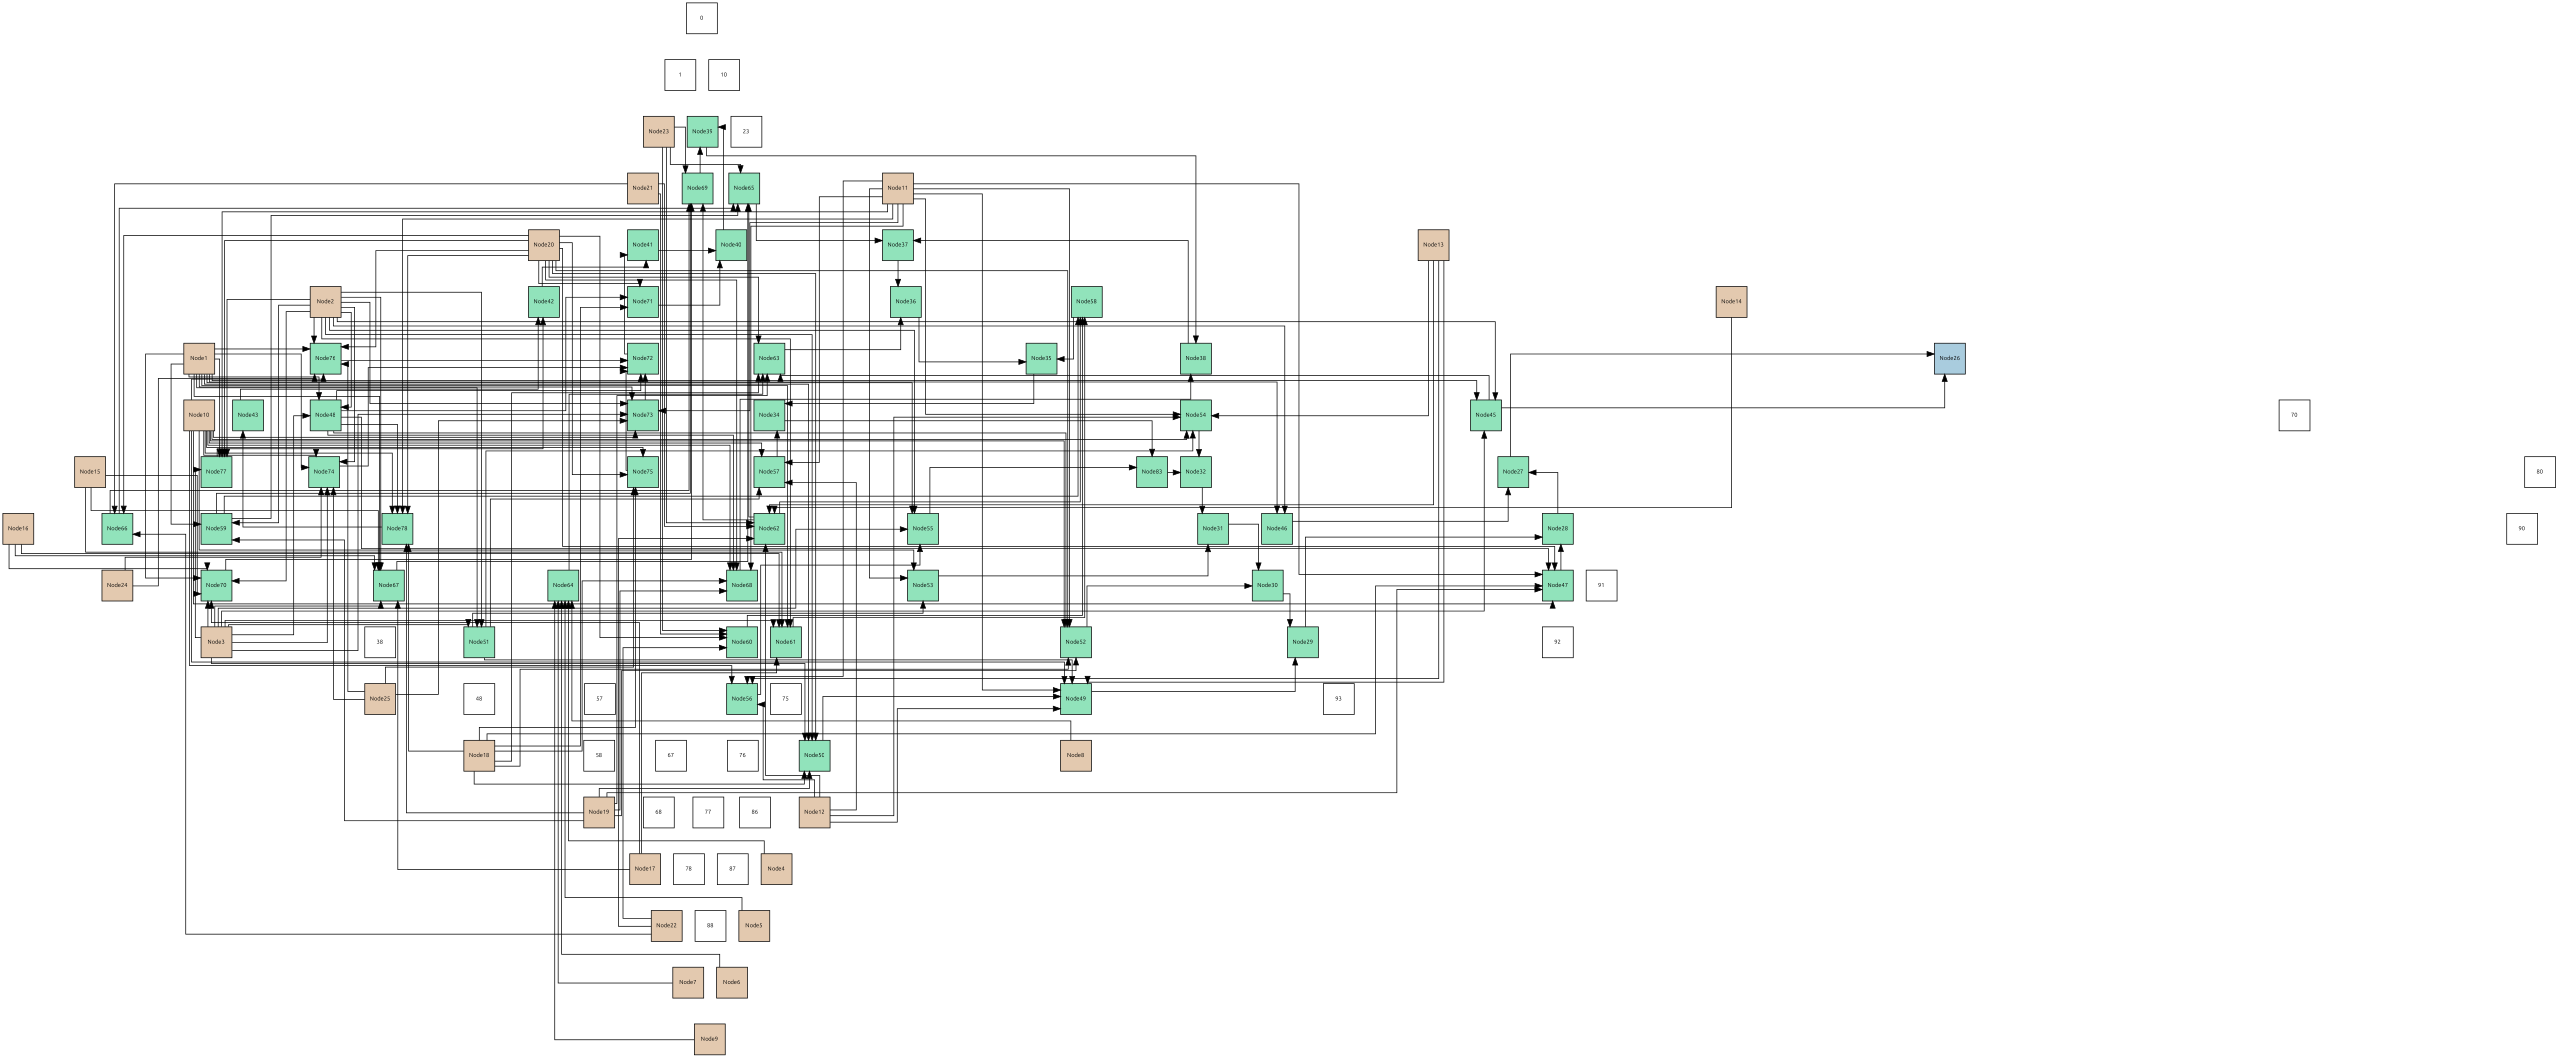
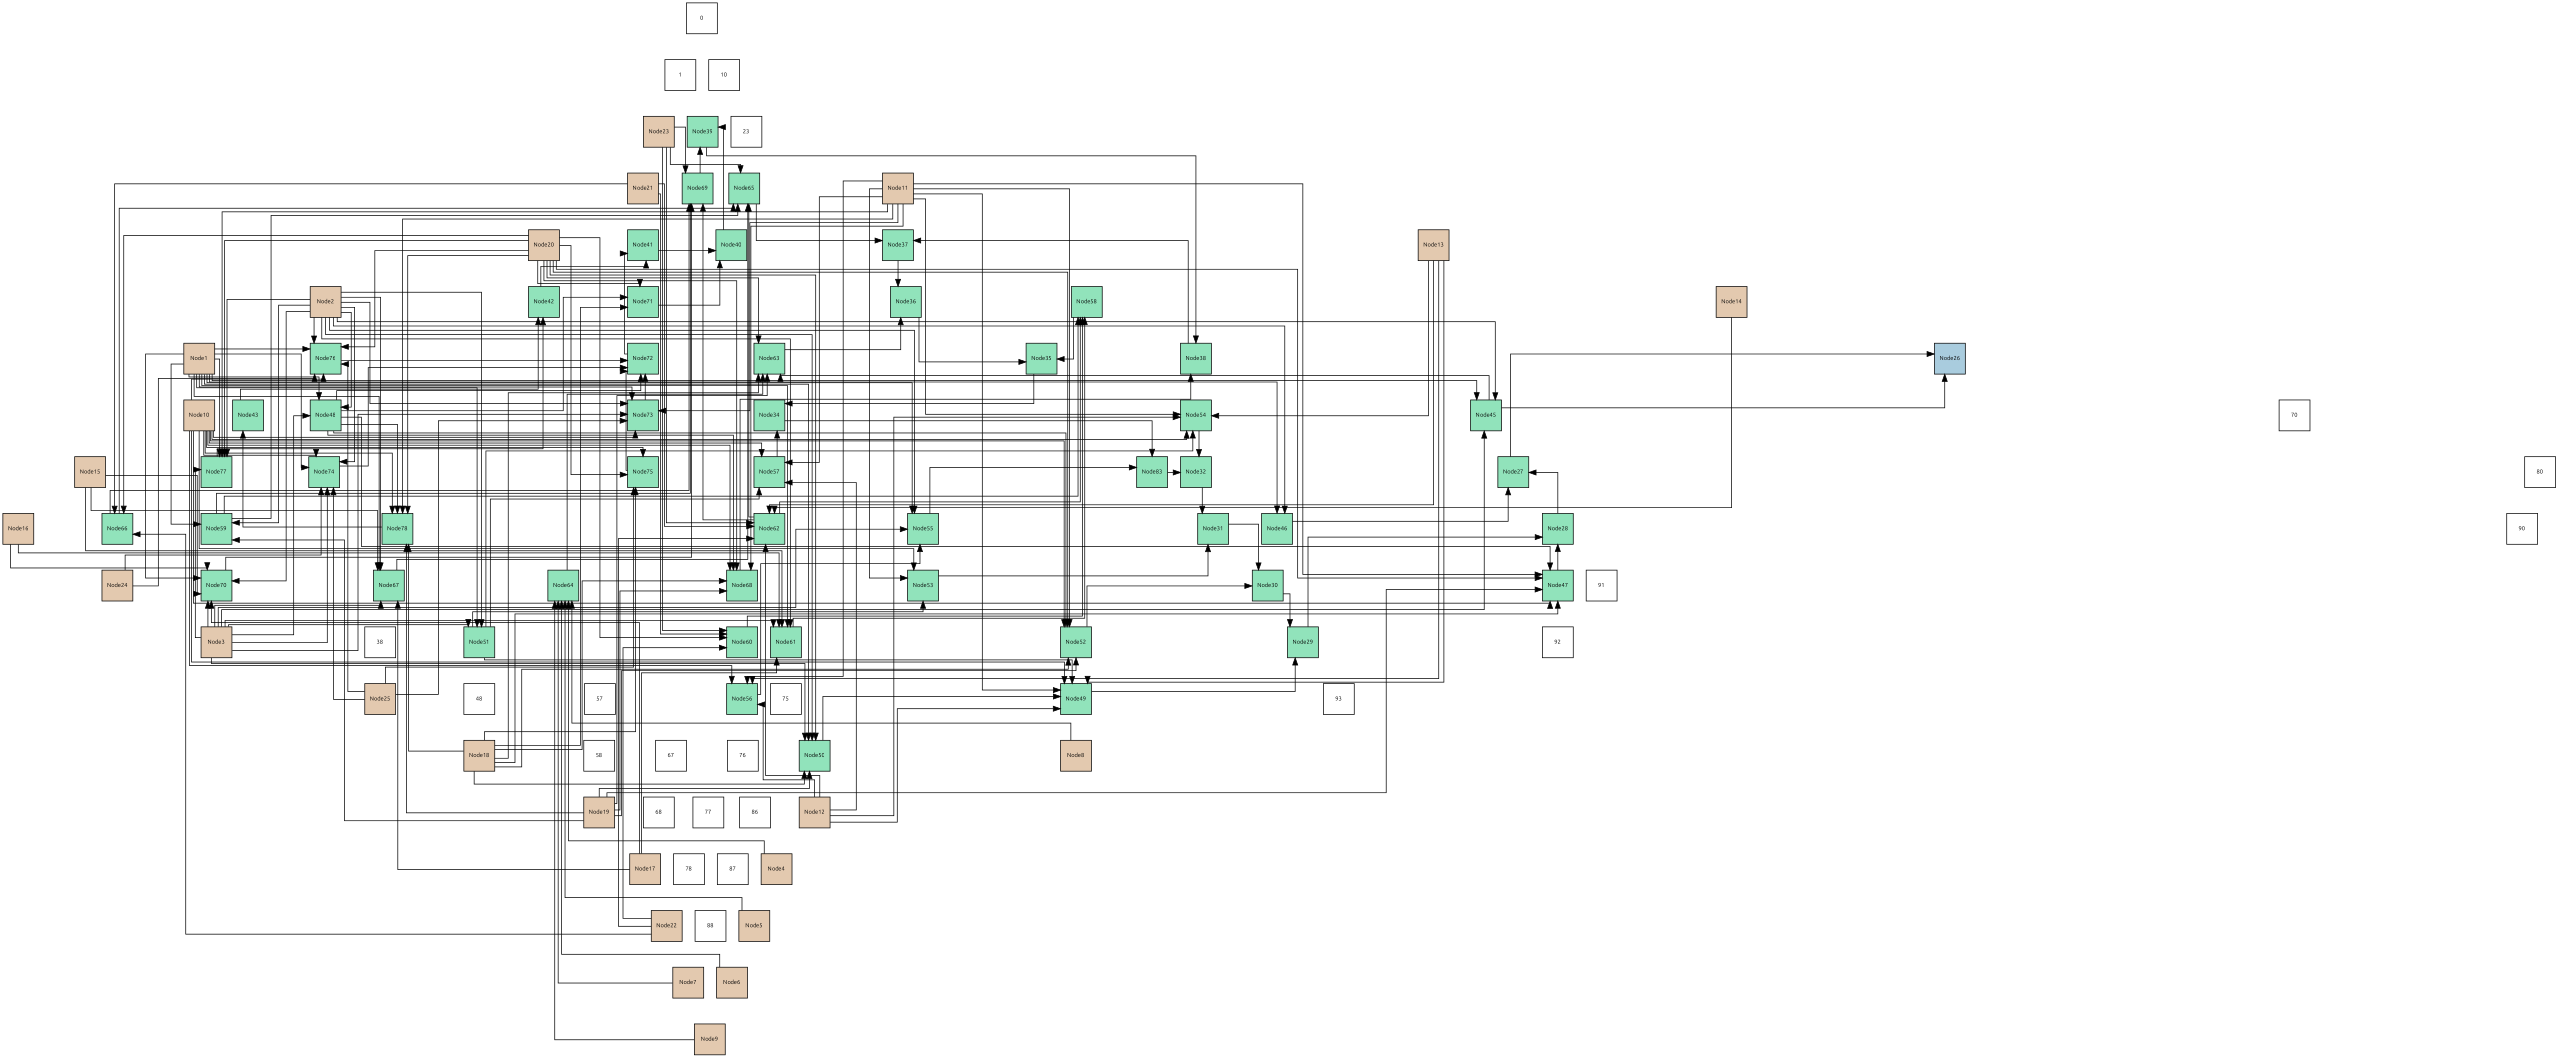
edge "Node16" -> "Node67": removed
